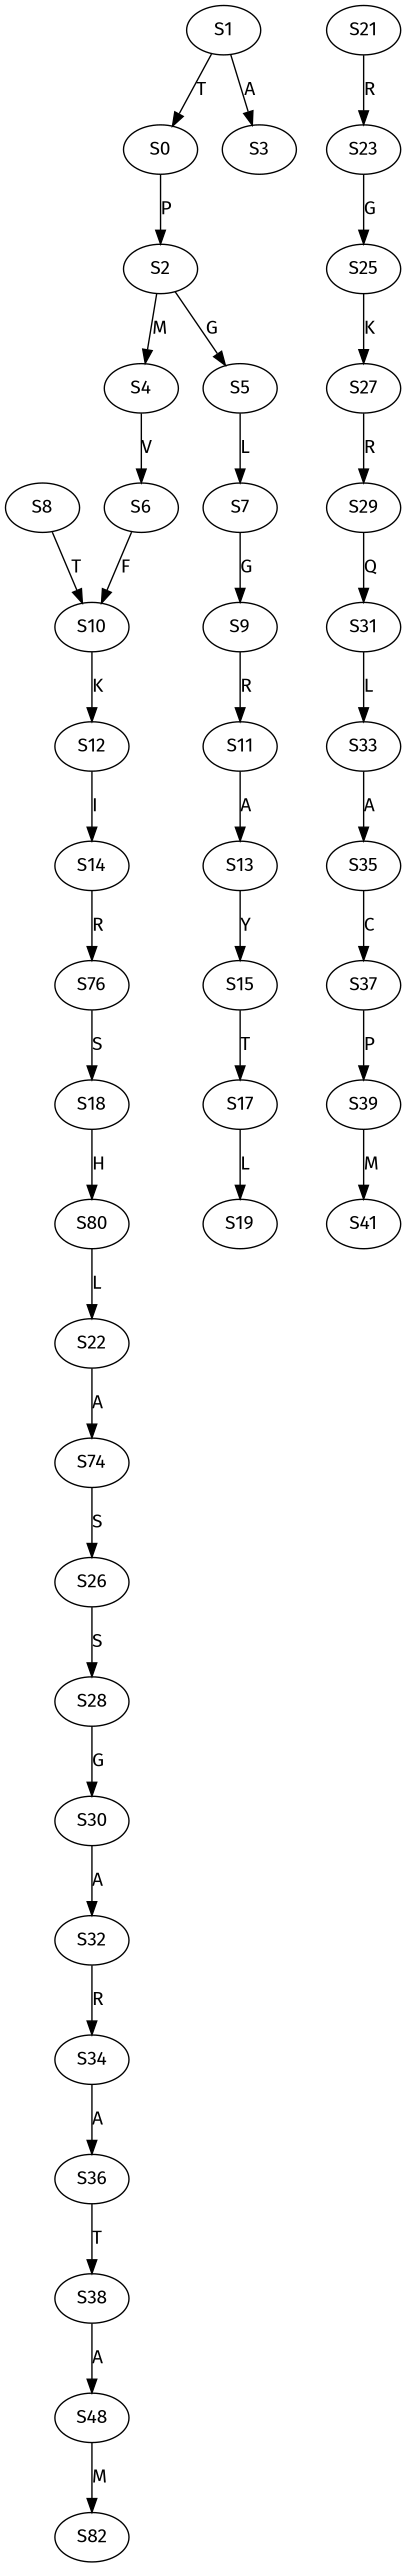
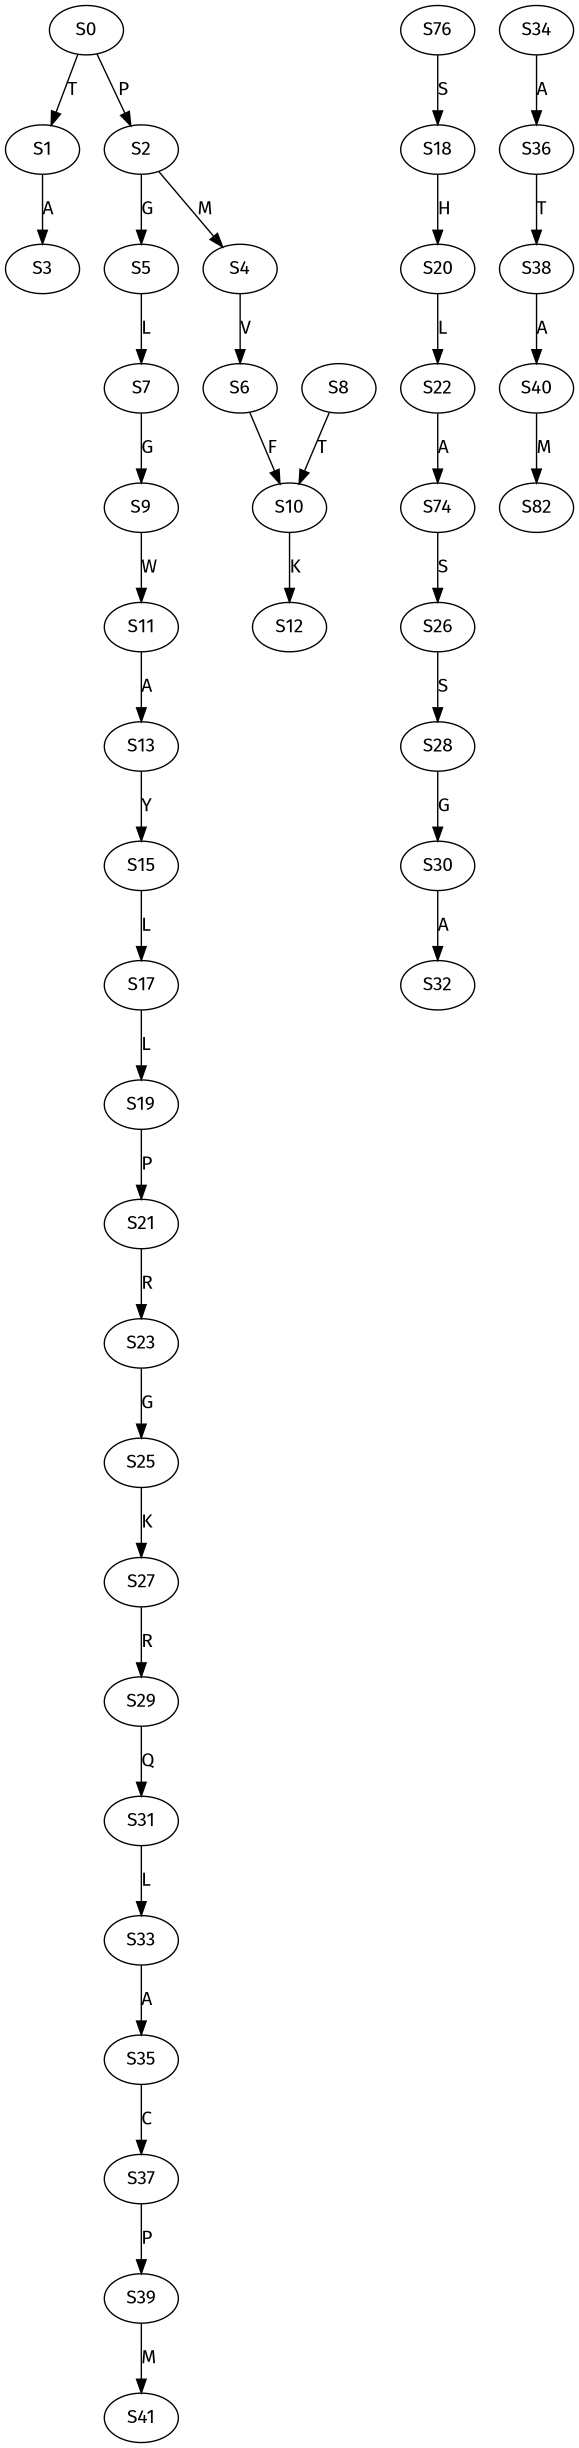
edge "S1" -> "S0": reversed
edge "S9" -> "S11": label "R" -> "W"
node "S14": removed
edge "S15" -> "S17": label "T" -> "L"
edge "S19" -> "S21": added, label "P"
node "S80": label "S80" -> "S20"
edge "S32" -> "S34": removed, label "R"
node "S48": label "S48" -> "S40"
